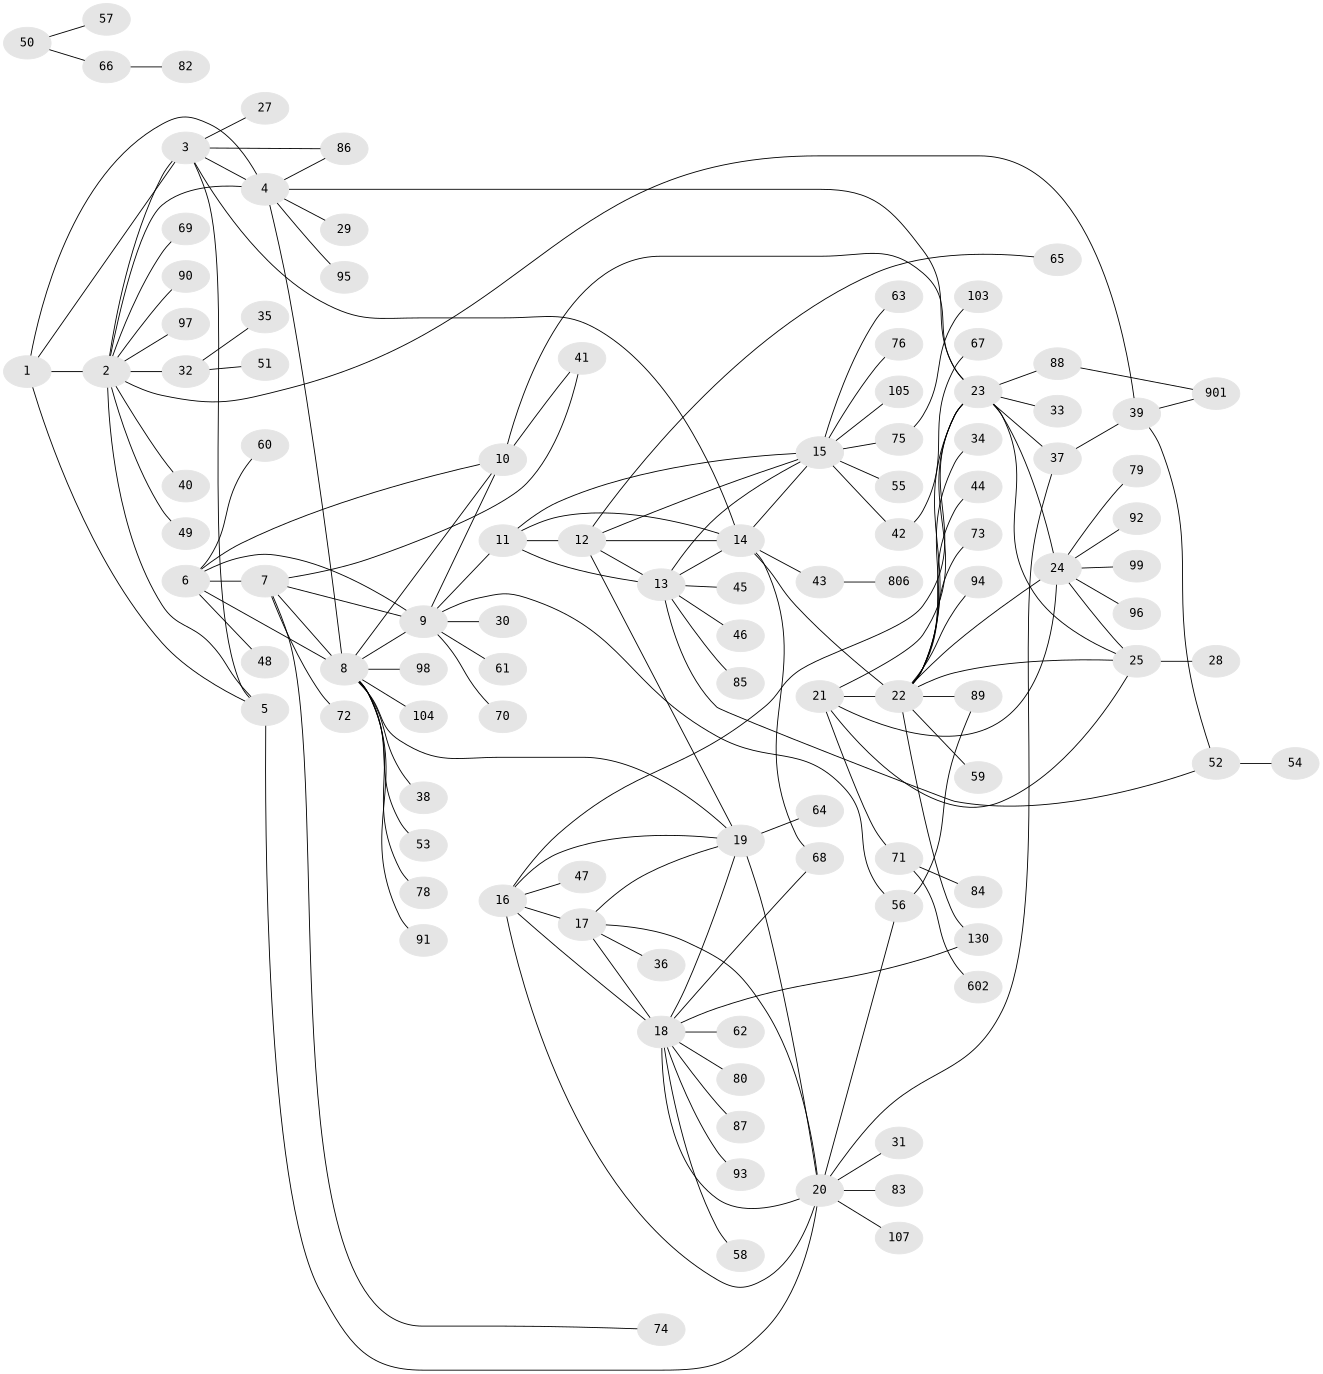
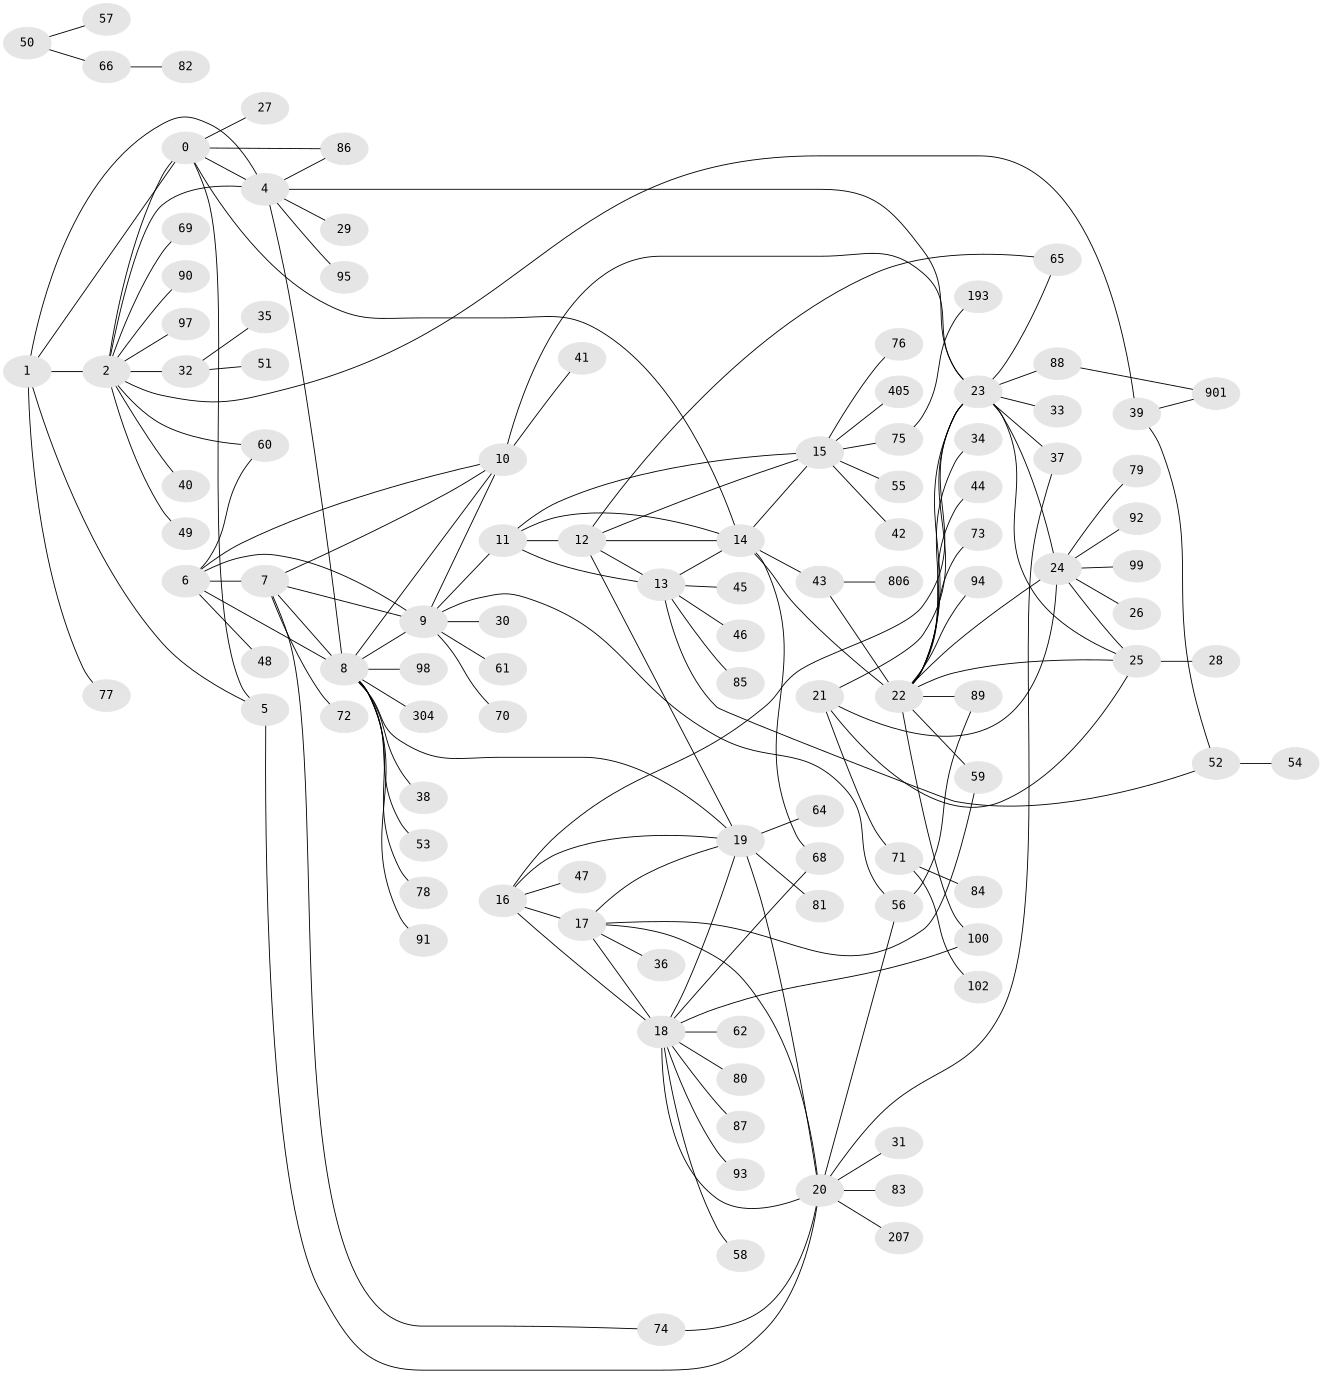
node "3": label "3" -> "0"
node "63": removed
node "103": label "103" -> "193"
edge "65" -- "23": added
node "67": removed
node "105": label "105" -> "405"
edge "39" -- "37": removed
edge "41" -- "7": now "10" -- "7"
edge "15" -- "13": removed
edge "2" -- "5": now "2" -- "60"
node "96": label "96" -> "26"
node "77": added
edge "21" -- "22": now "43" -- "22"
node "104": label "104" -> "304"
node "81": added
node "130": label "130" -> "100"
edge "59" -- "17": added
node "602": label "602" -> "102"
edge "16" -- "20": now "74" -- "20"
node "107": label "107" -> "207"
